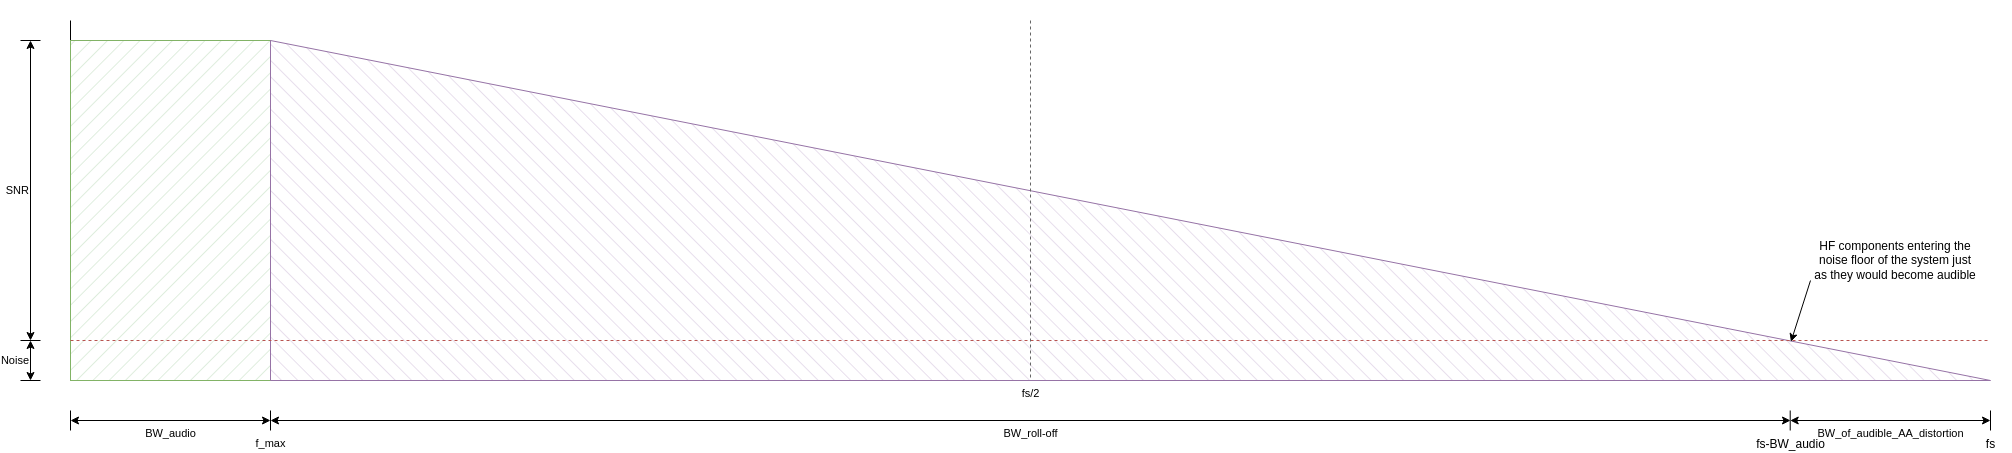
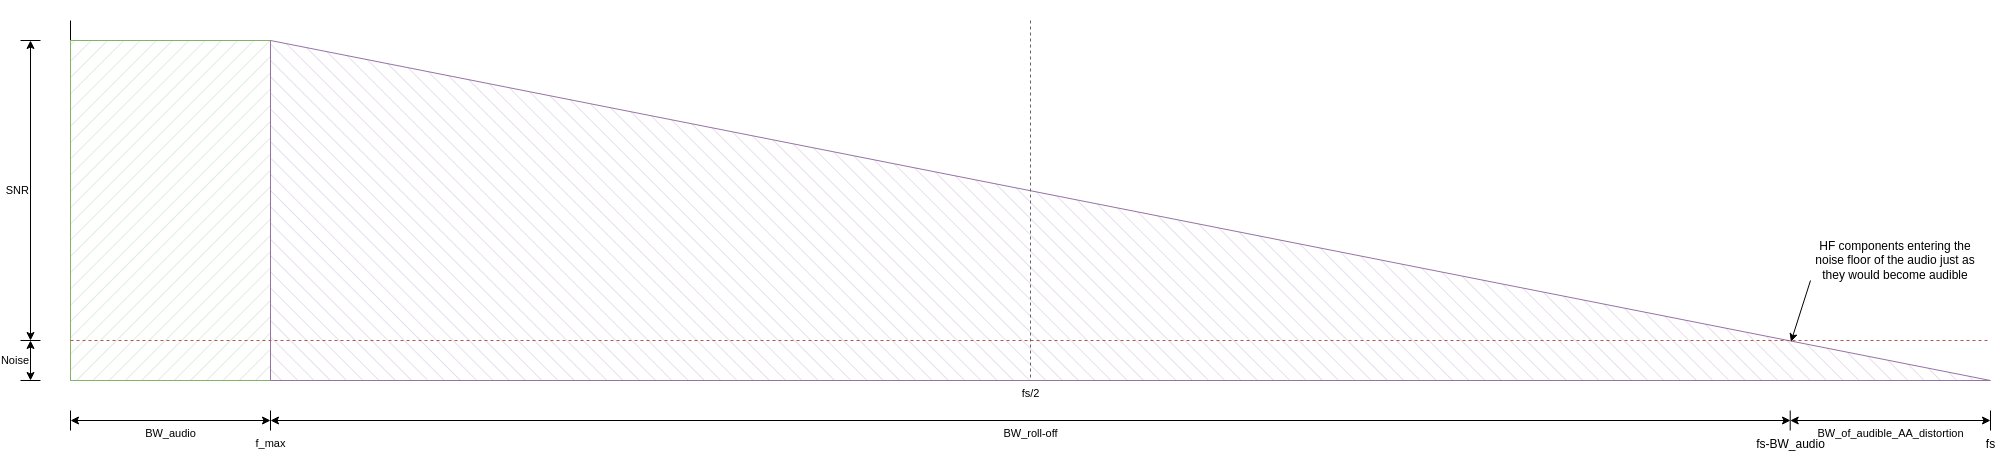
node "HF components entering the noise floor of the system just as they would become audible": label "HF components entering the noise floor of the system just as they would become audible" -> "HF components entering the noise floor of the audio just as they would become audible"
